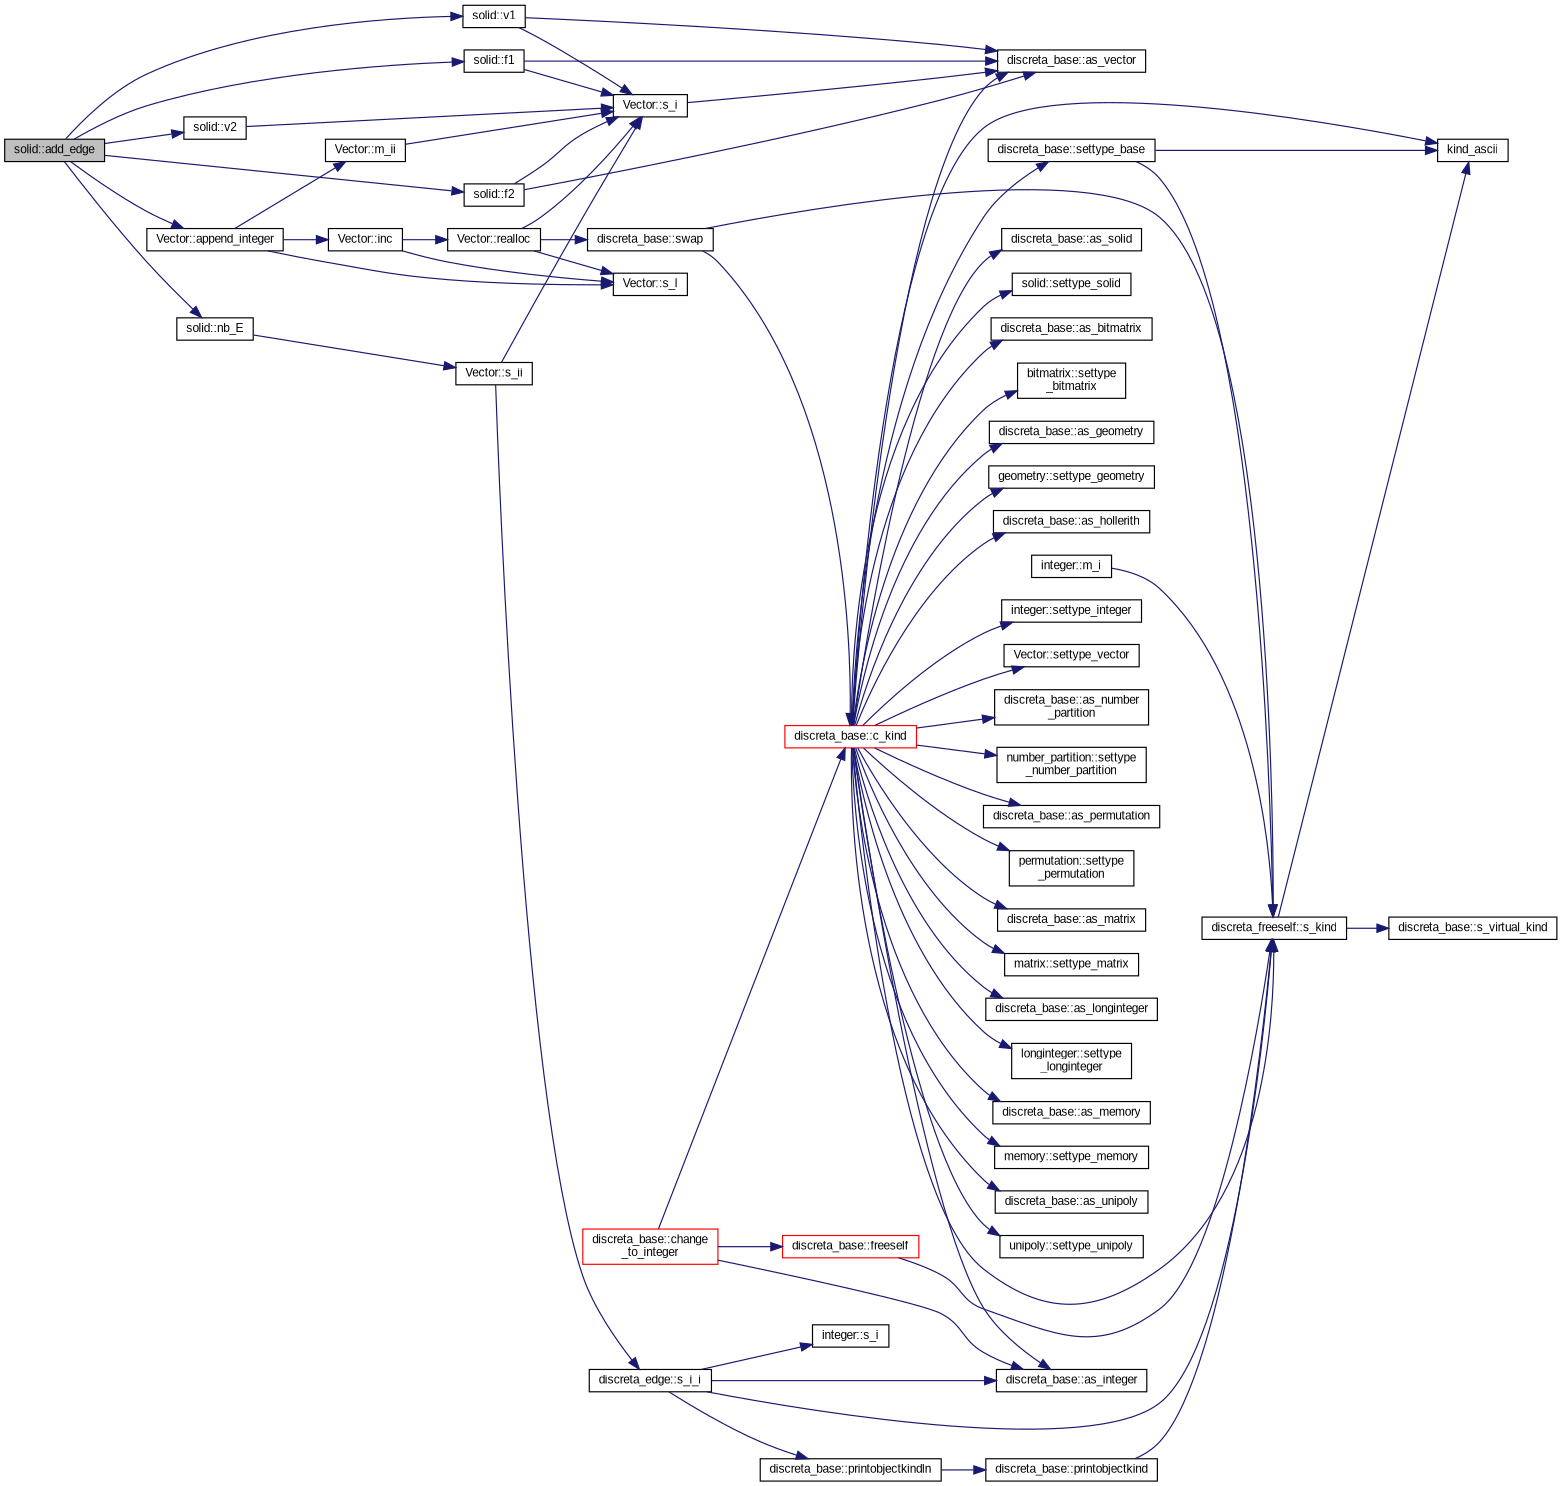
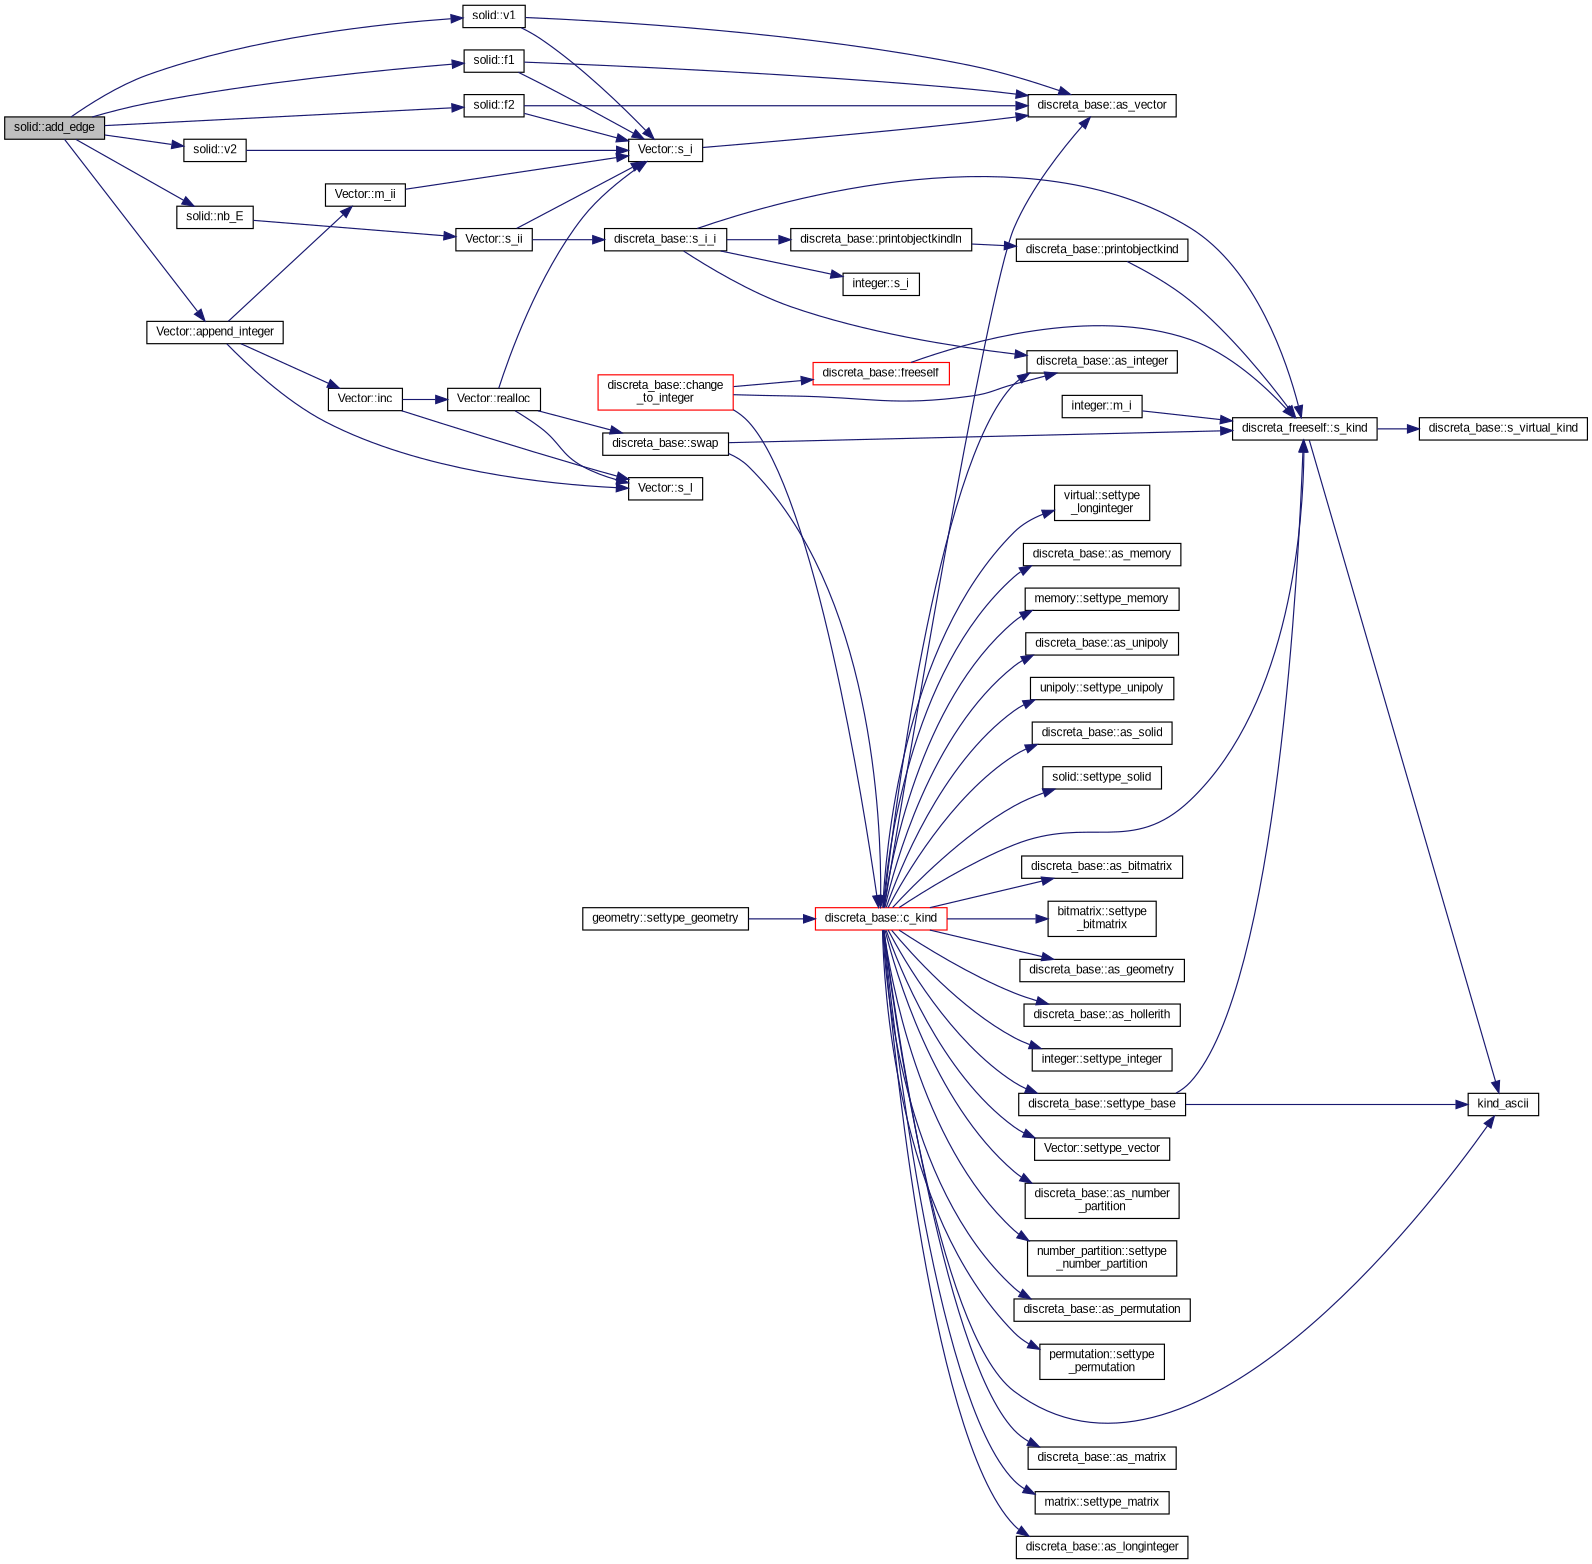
edge "discreta_base::c_kind" -> "geometry::settype_geometry": reversed
node "longinteger::settype _longinteger": label "longinteger::settype _longinteger" -> "virtual::settype _longinteger"
node "discreta_edge::s_i_i": label "discreta_edge::s_i_i" -> "discreta_base::s_i_i"
